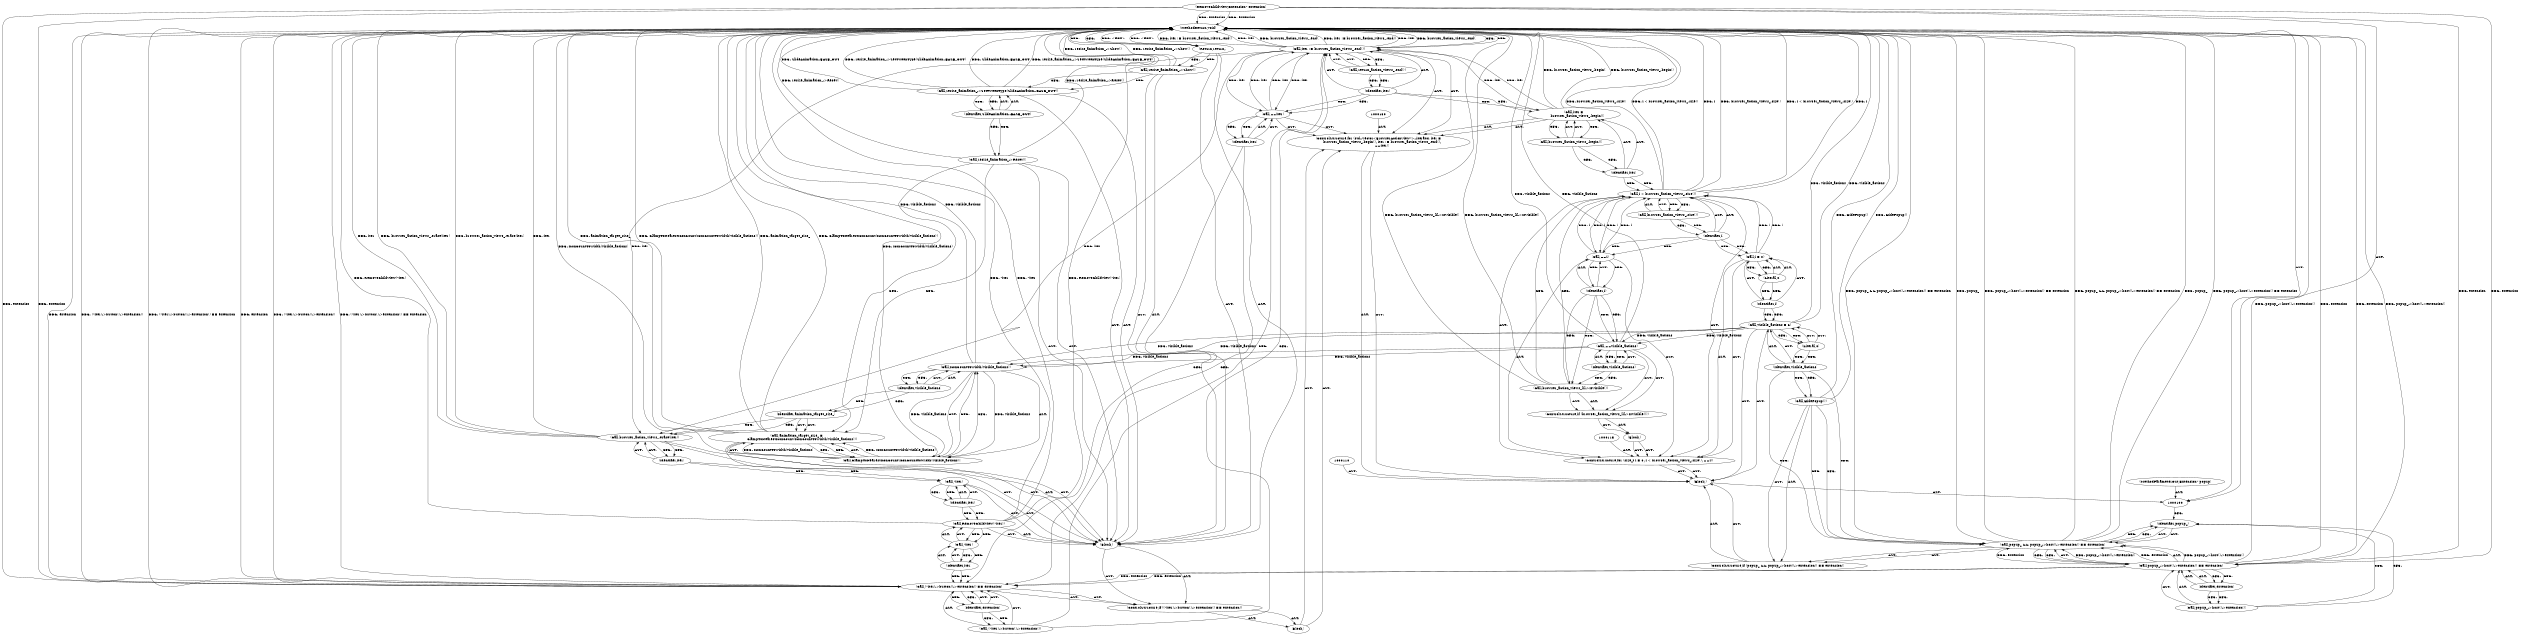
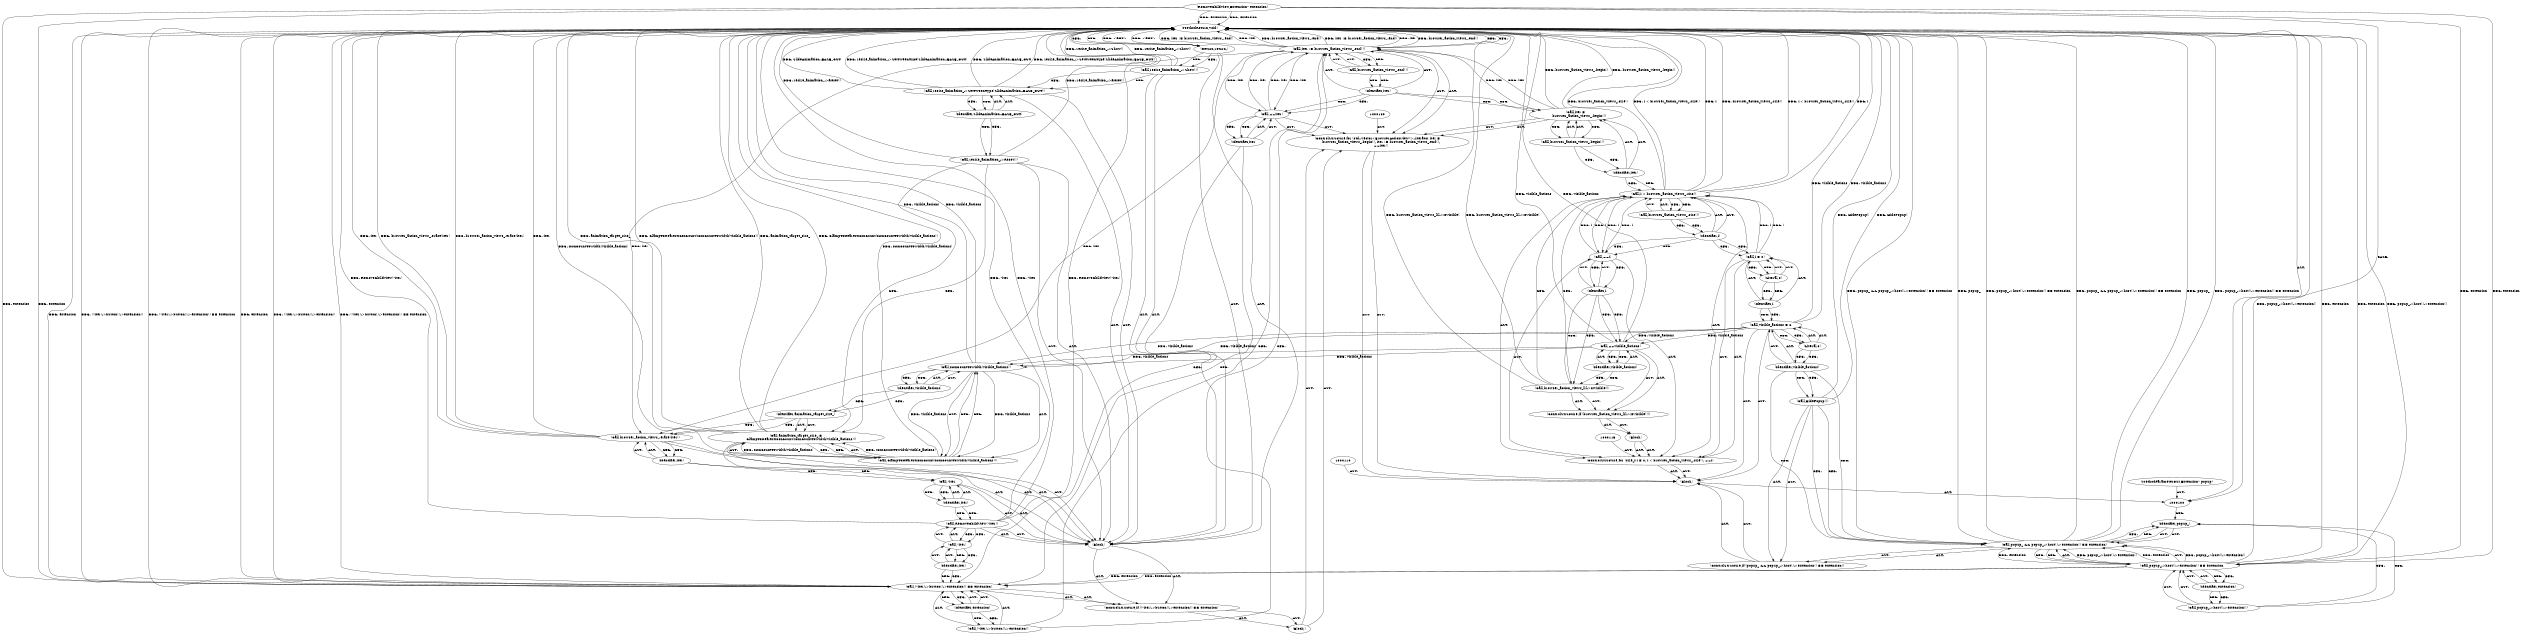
node "(Call,return_action_views_.end())": label "(Call,return_action_views_.end())" -> "(Call,browser_action_views_.end())"
edge "(RemoveChildView,Extension* extension)" -> "1000100": label "AST: " -> "EASE: "
